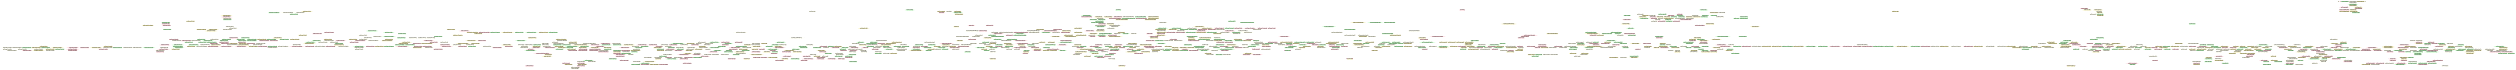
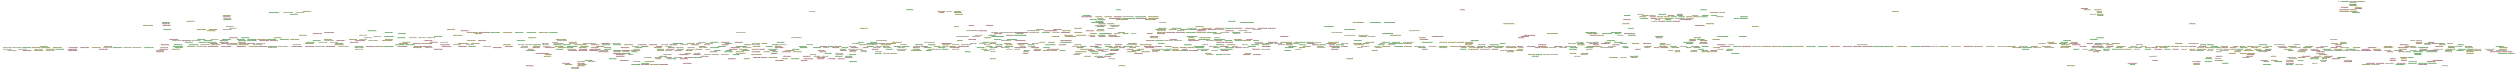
node "com.google.javascript.jscomp.mozilla.rhino.Context#654": removed
